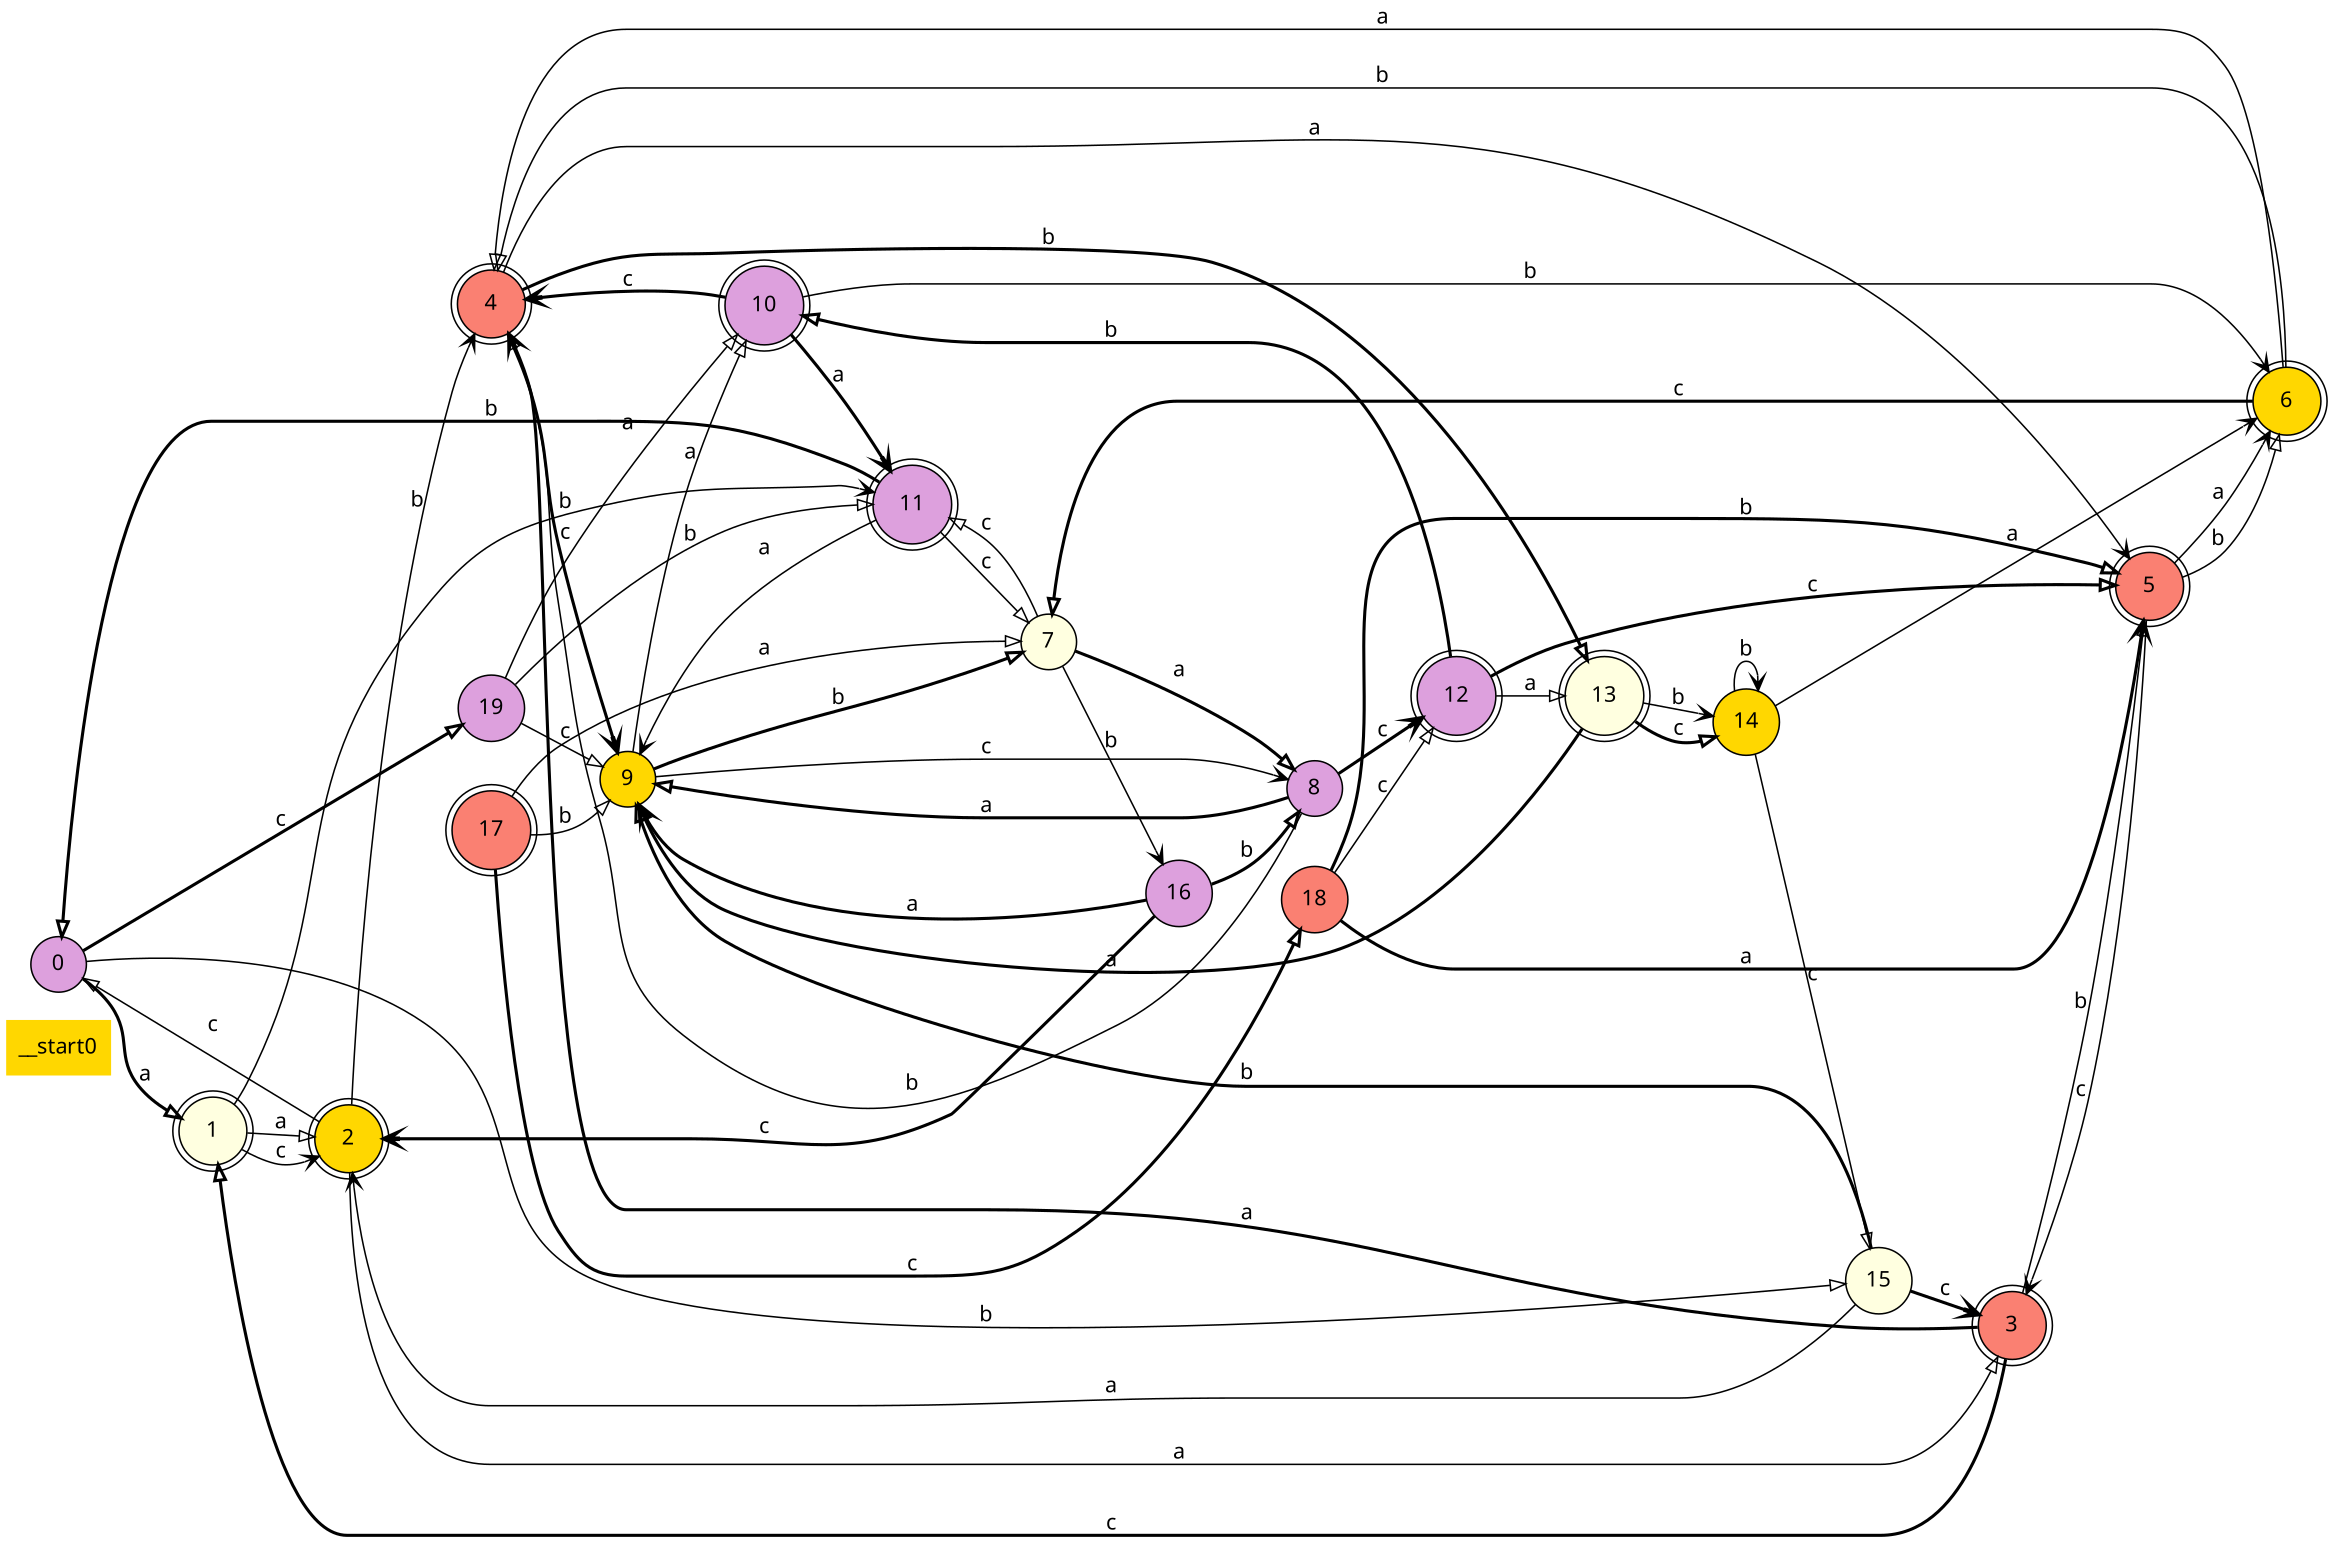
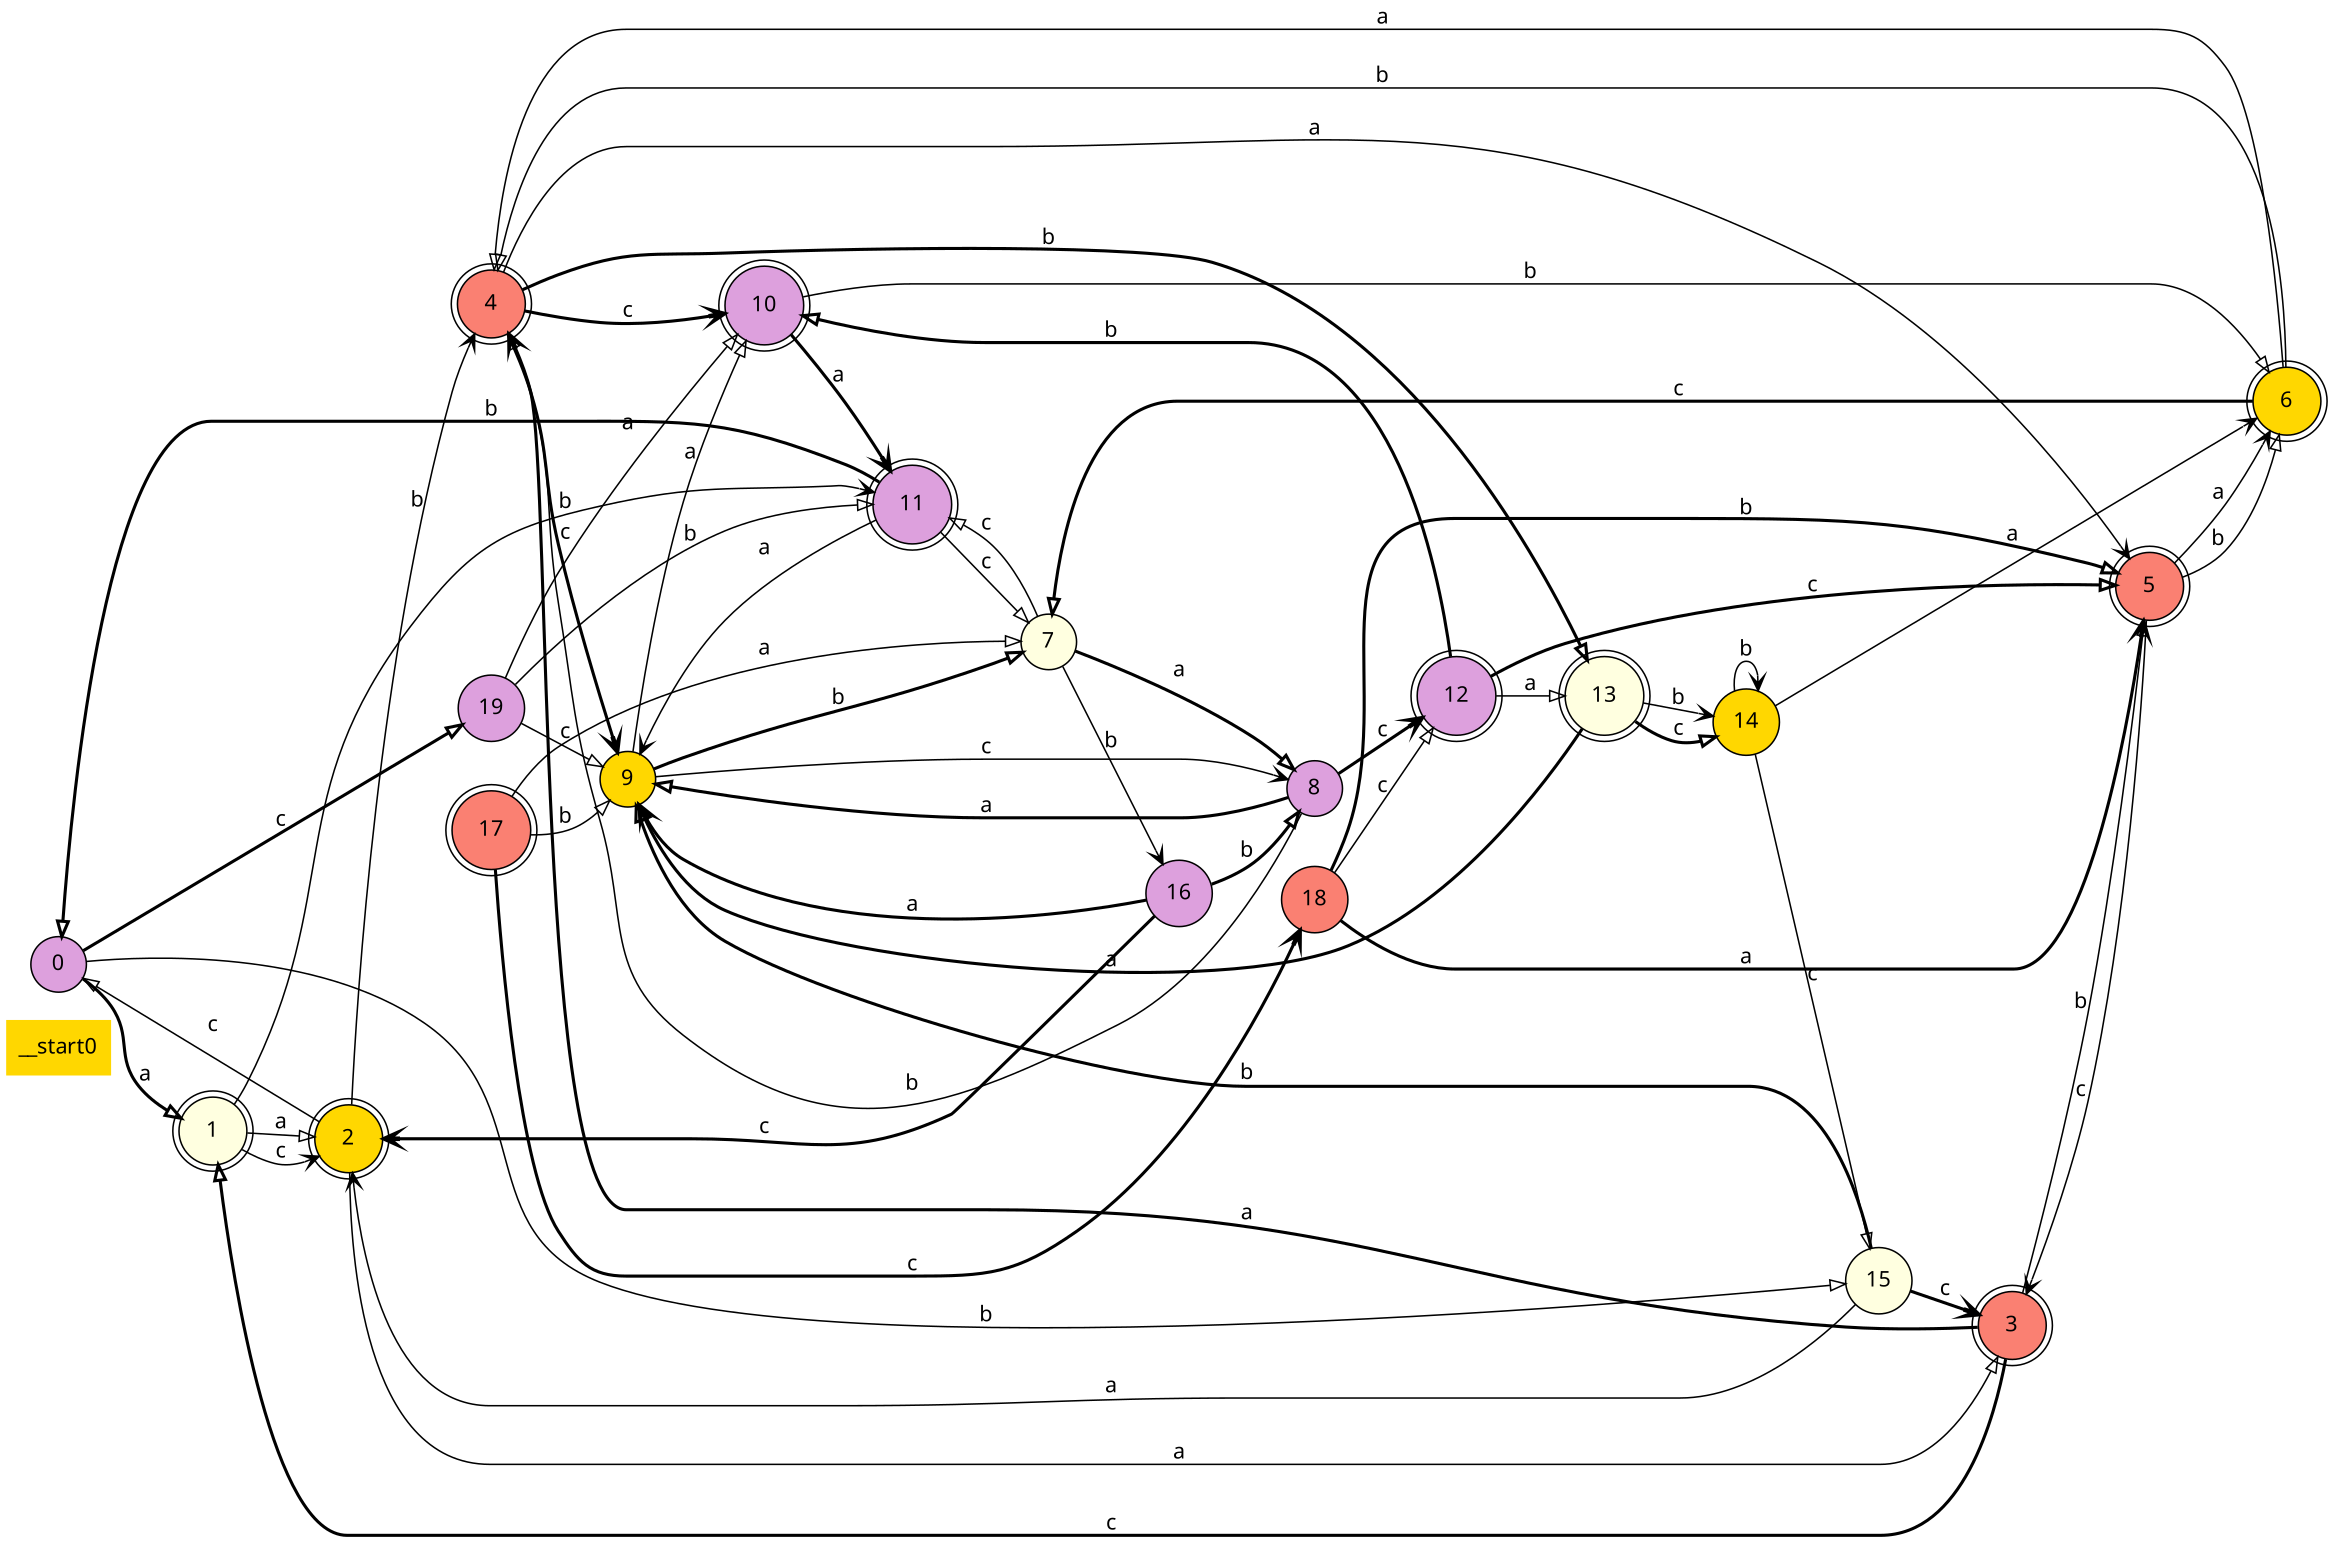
edge "10" -> "6": arrowhead vee -> onormal
edge "10" -> "4": reversed
edge "17" -> "18": arrowhead onormal -> vee
